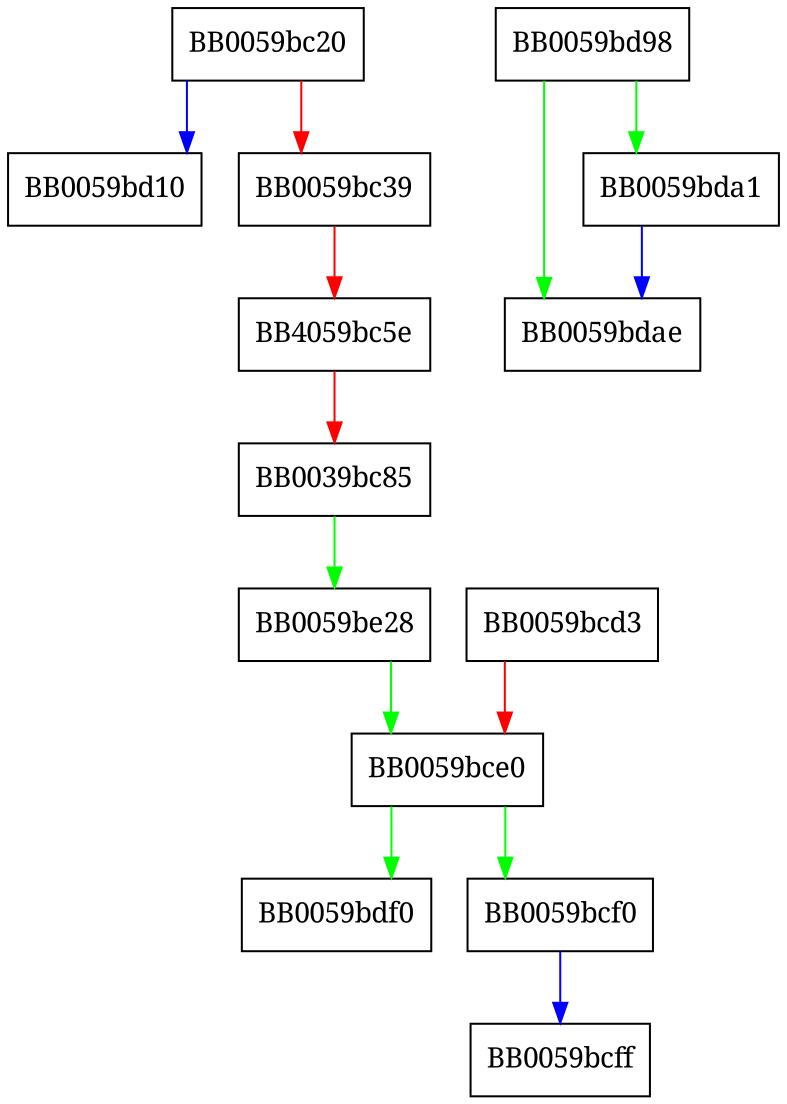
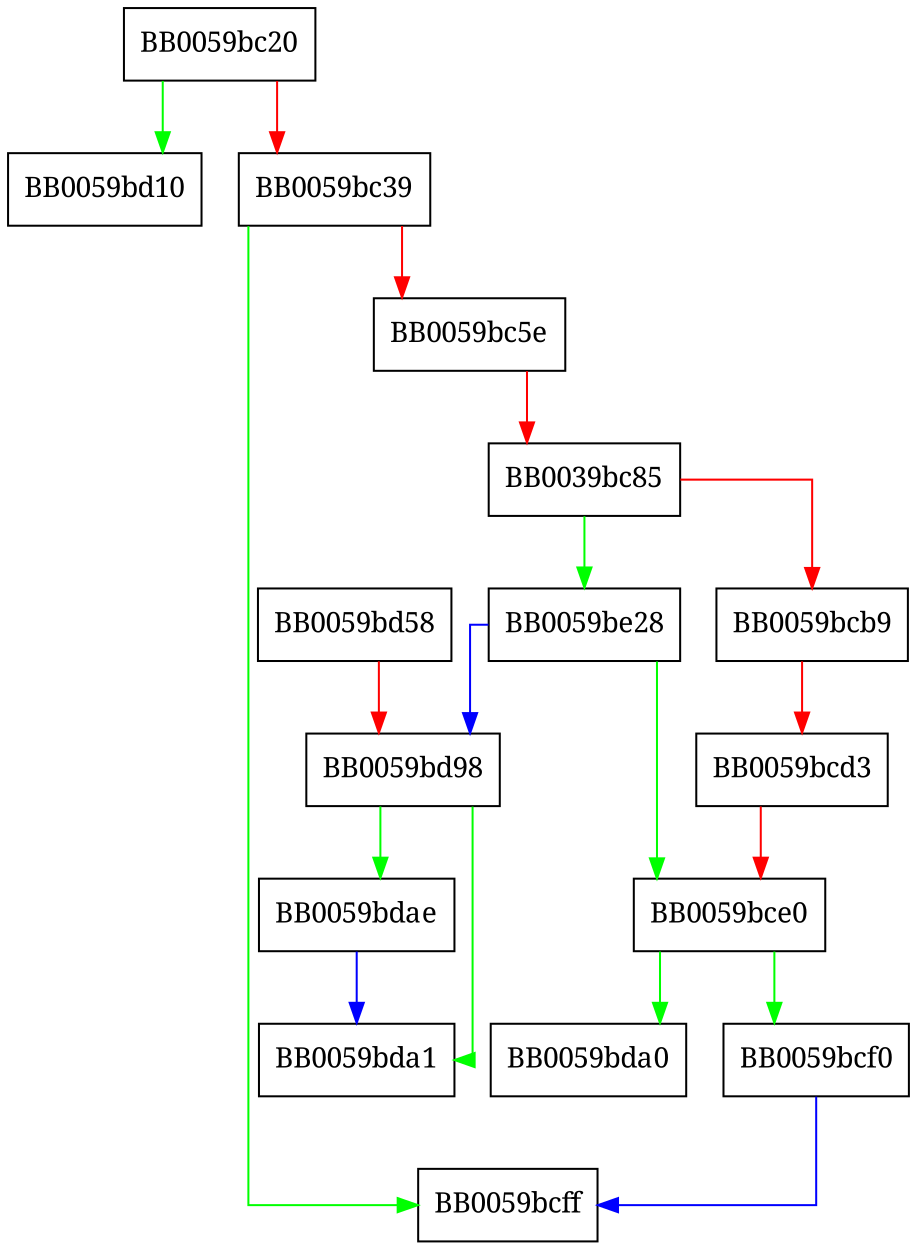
edge "BB0059bc20" -> "BB0059bd10": color blue -> green
edge "BB0059bda1" -> "BB0059bdae": reversed
node "BB4059bc5e": label "BB4059bc5e" -> "BB0059bc5e"
node "BB0059bd58": added
node "BB0059bcb9": added
edge "BB0059be28" -> "BB0059bd98": added
edge "BB0059bc39" -> "BB0059bcff": added
node "BB0059bdf0": label "BB0059bdf0" -> "BB0059bda0"
